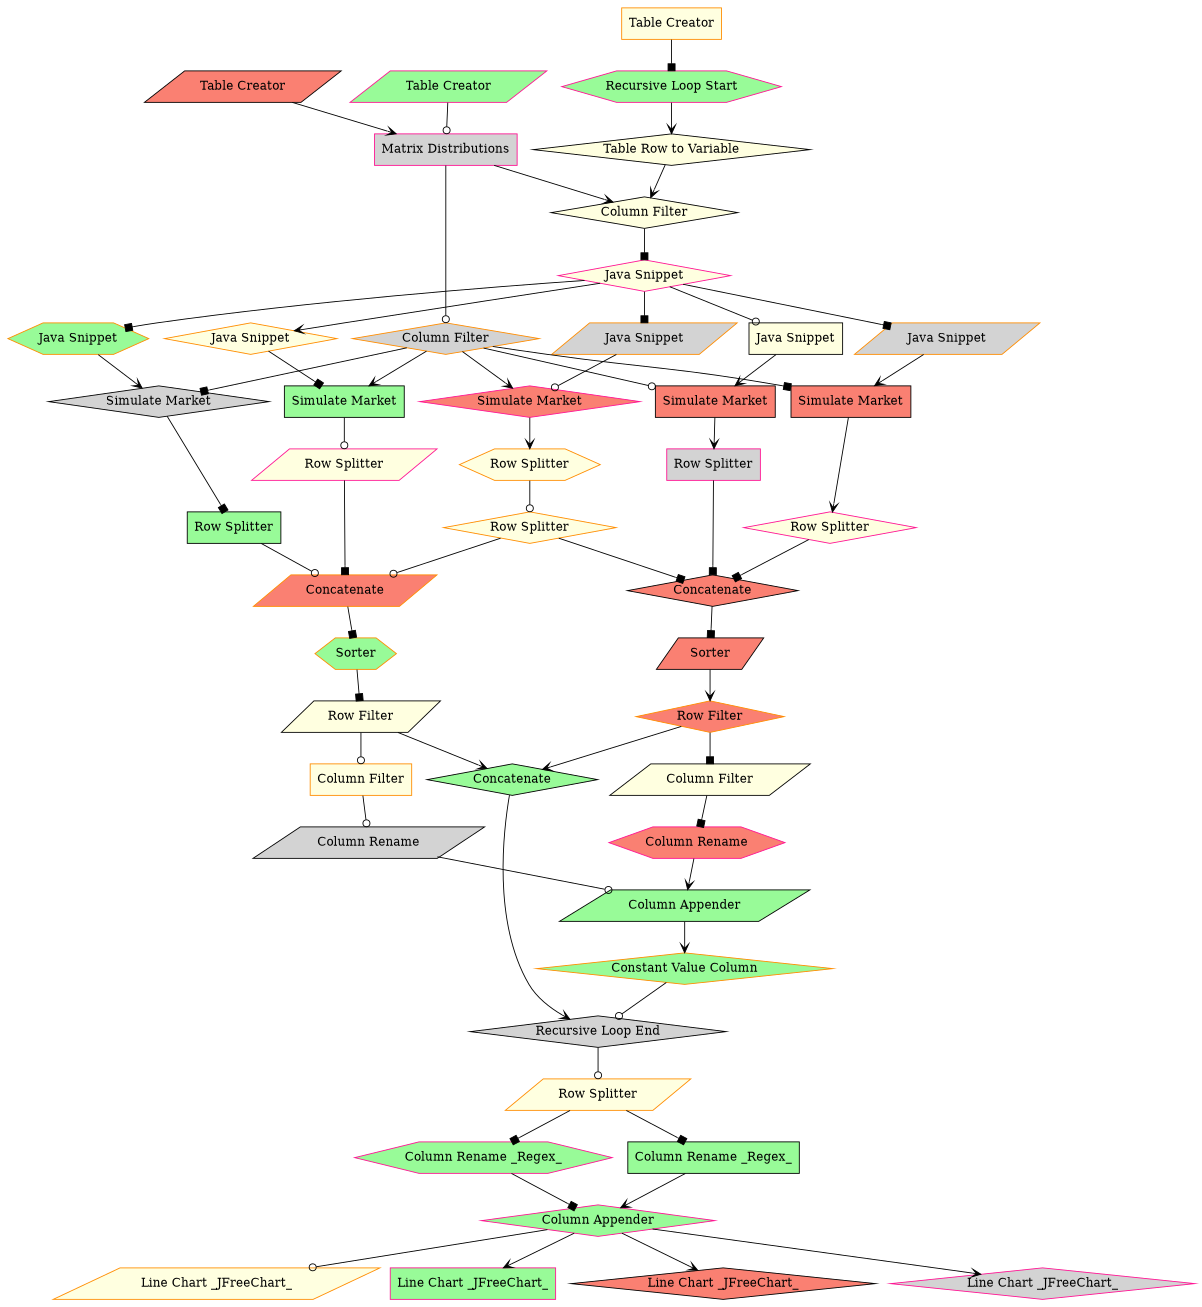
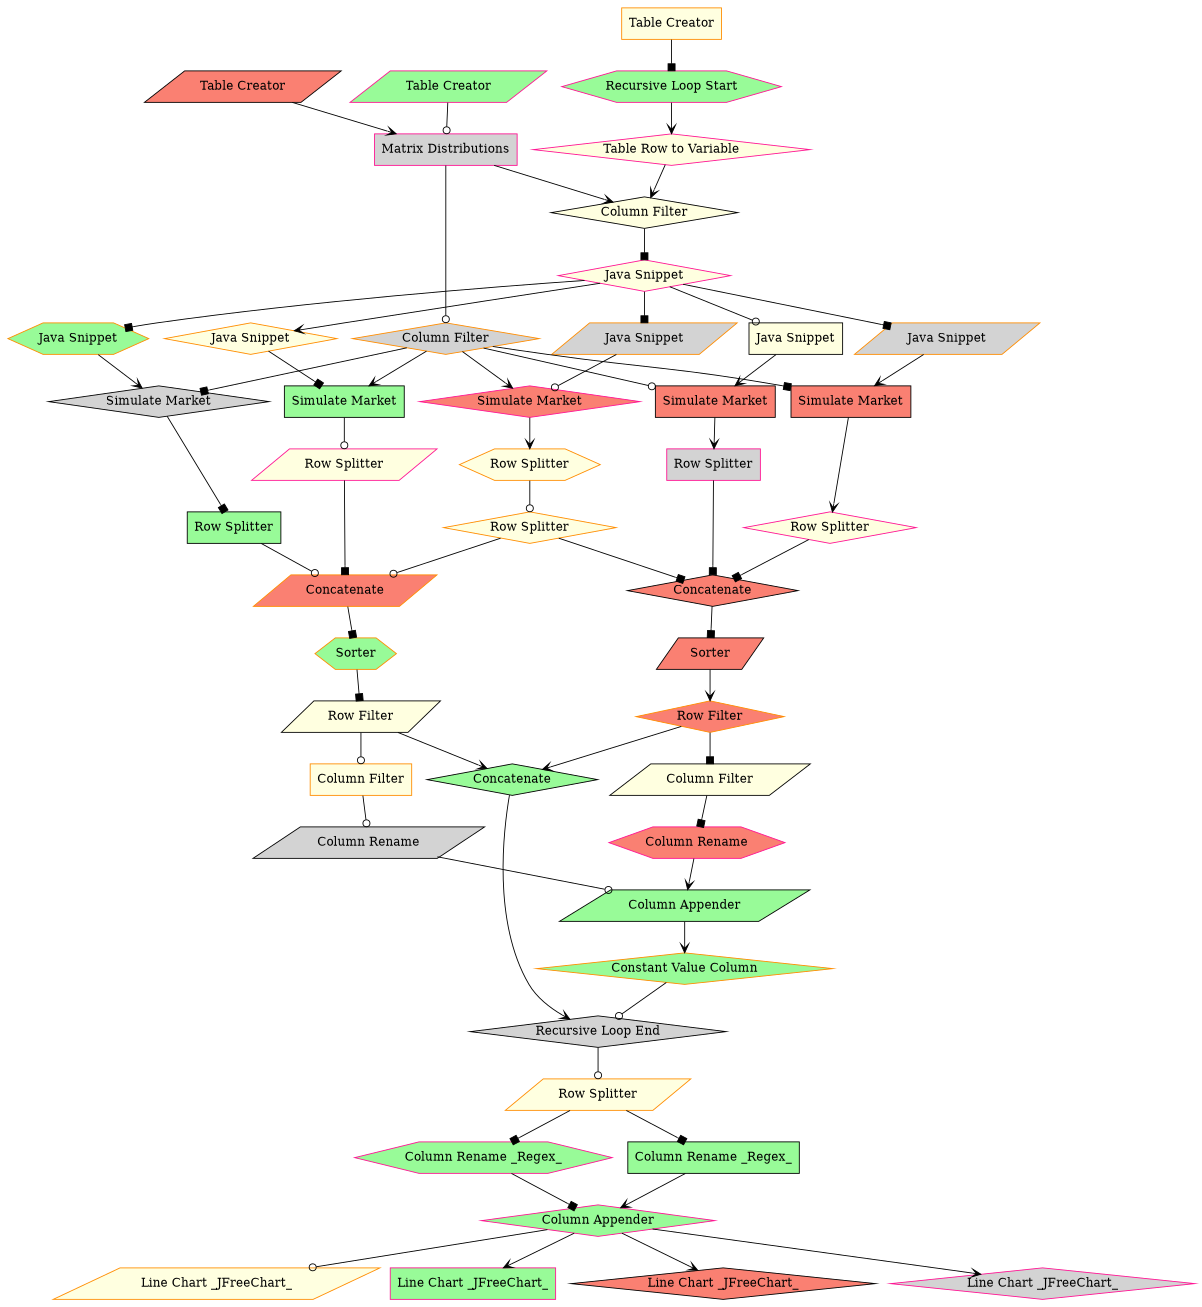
node "Table Row to Variable": color black -> deeppink
